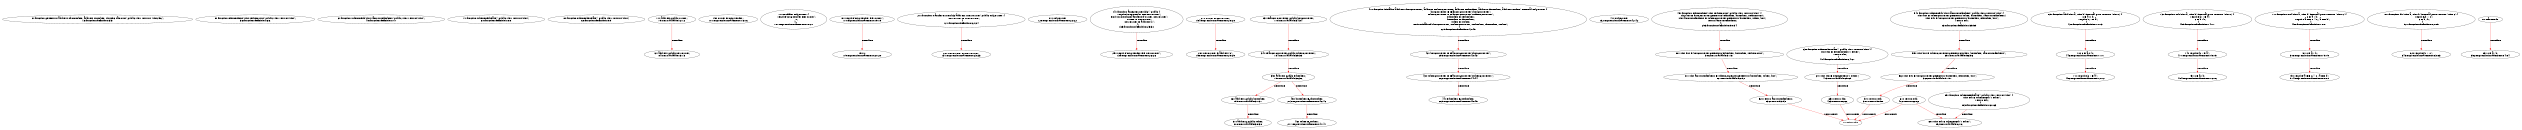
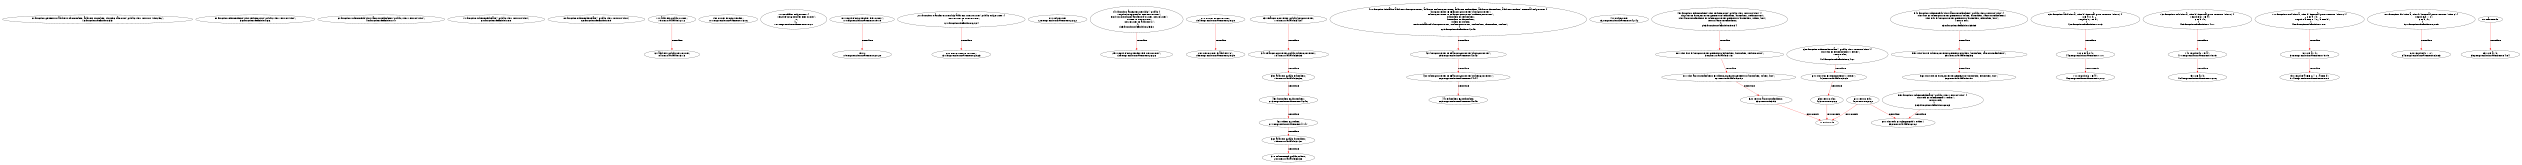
node "22_ newOwner = _newOwner; 131-expression_statement-23-23": label "22_ newOwner = _newOwner; 131-expression_statement-23-23" -> "22_ newOwner = _owner; 131-expression_statement-23-23"
edge "70_ c = a + b; 446-expression_statement-71-71" -> "71_ require(c >= a); 452-expression_statement-72-72": label "next_line" -> "return_exit"
edge "35_ address public ethToken; 190-new_variable-36-36" -> "36_ address public bntToken; 195-new_variable-37-37": now "46_ token = _token; 277-expression_statement-47-47" -> "36_ address public bntToken; 195-new_variable-37-37"
node "57_ return eth; 381-return-58-58": removed
node "37_ address public token; 200-new_variable-38-38": label "37_ address public token; 200-new_variable-38-38" -> "37_ tokenToEth public token; 200-new_variable-38-38"
